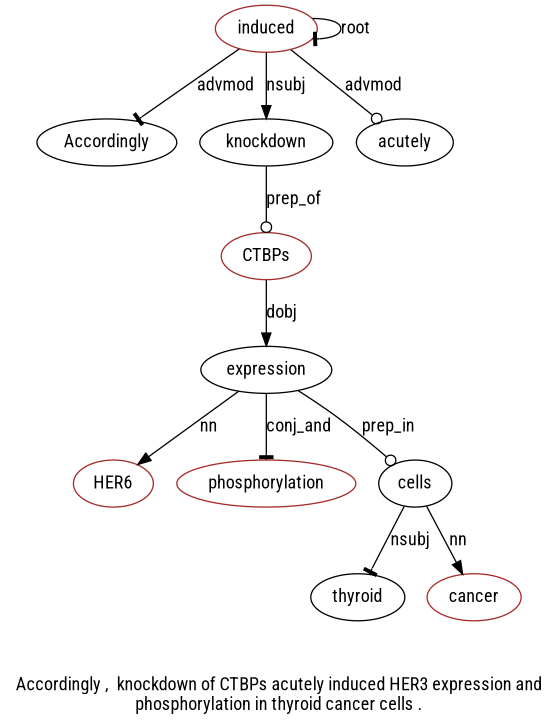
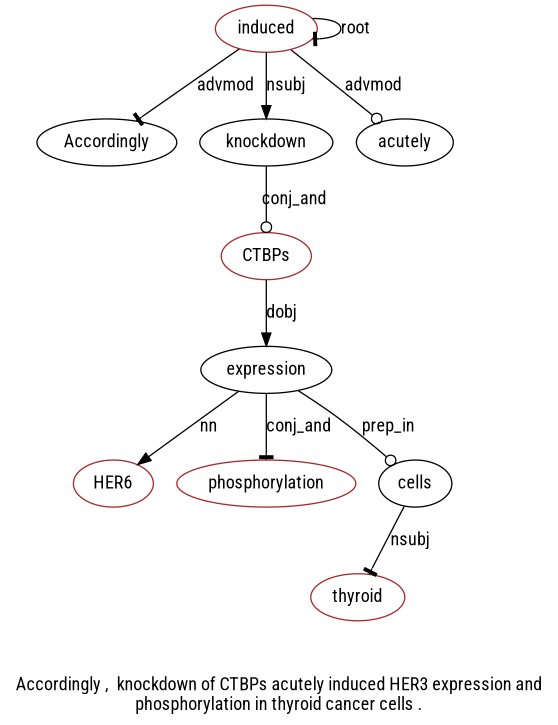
edge "knockdown" -> "CTBPs": label "prep_of" -> "conj_and"
node "thyroid": color black -> brown
node "cancer": removed
